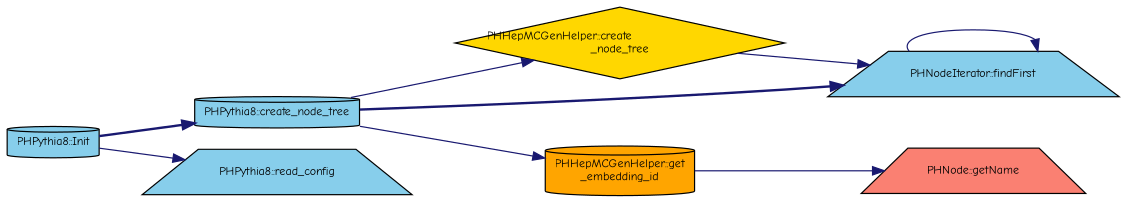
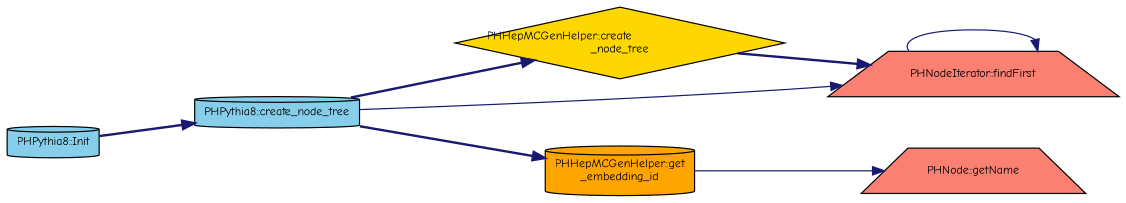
edge "PHHepMCGenHelper::create _node_tree" -> "PHNodeIterator::findFirst": style solid -> bold
node "PHNodeIterator::findFirst": fillcolor skyblue -> salmon
edge "PHPythia8::create_node_tree" -> "PHHepMCGenHelper::create _node_tree": style solid -> bold
edge "PHPythia8::create_node_tree" -> "PHNodeIterator::findFirst": style bold -> solid
edge "PHPythia8::create_node_tree" -> "PHHepMCGenHelper::get _embedding_id": style solid -> bold
node "PHPythia8::read_config": removed
